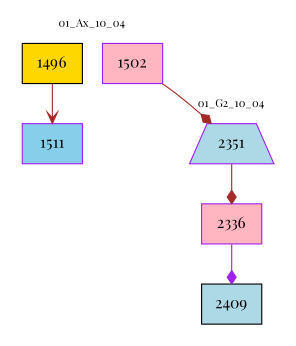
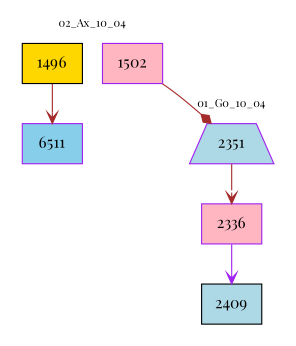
cluster "01_Ax_10_04": label "01_Ax_10_04" -> "02_Ax_10_04"
cluster "01_G2_10_04": label "01_G2_10_04" -> "01_G0_10_04"
node "1511": label "1511" -> "6511"
edge "2351" -> "2336": arrowhead diamond -> vee
edge "2336" -> "2409": arrowhead diamond -> vee
